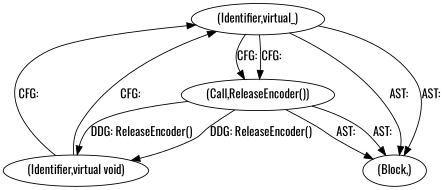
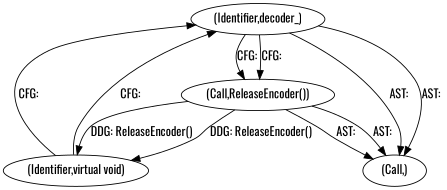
node "(Identifier,virtual_)": label "(Identifier,virtual_)" -> "(Identifier,decoder_)"
node "(Block,)": label "(Block,)" -> "(Call,)"
